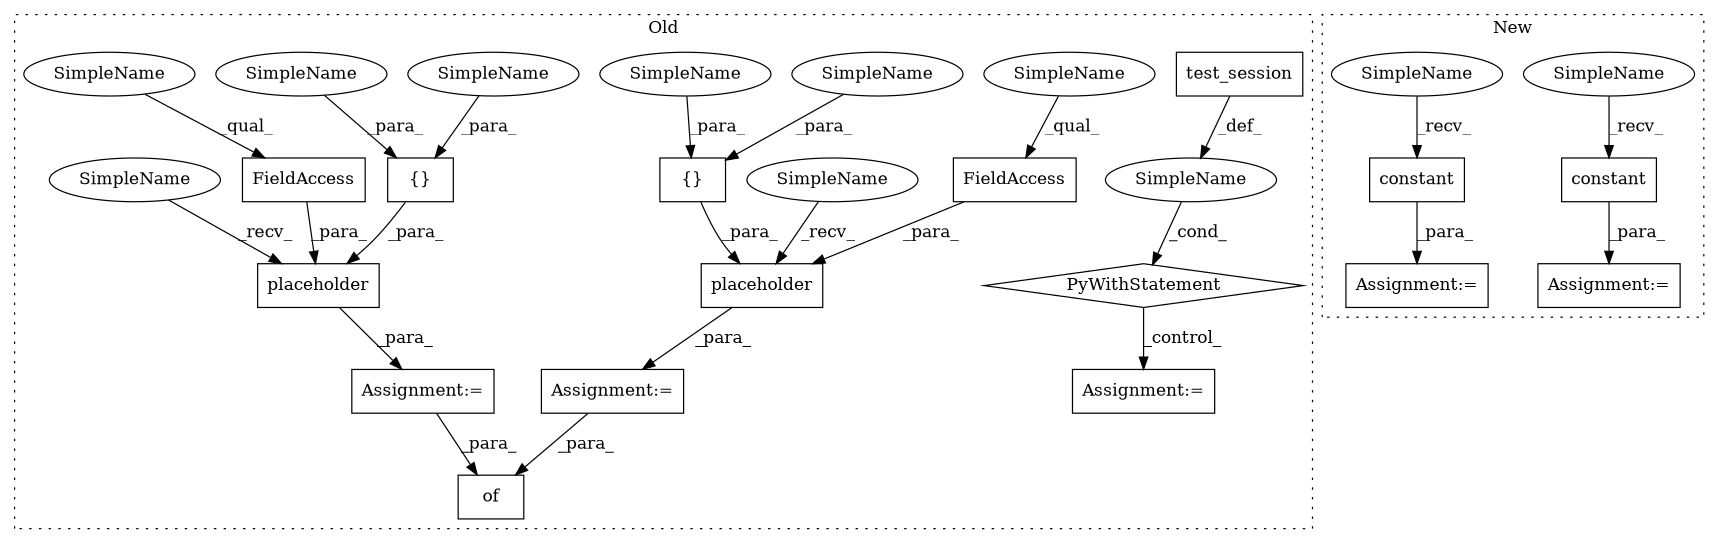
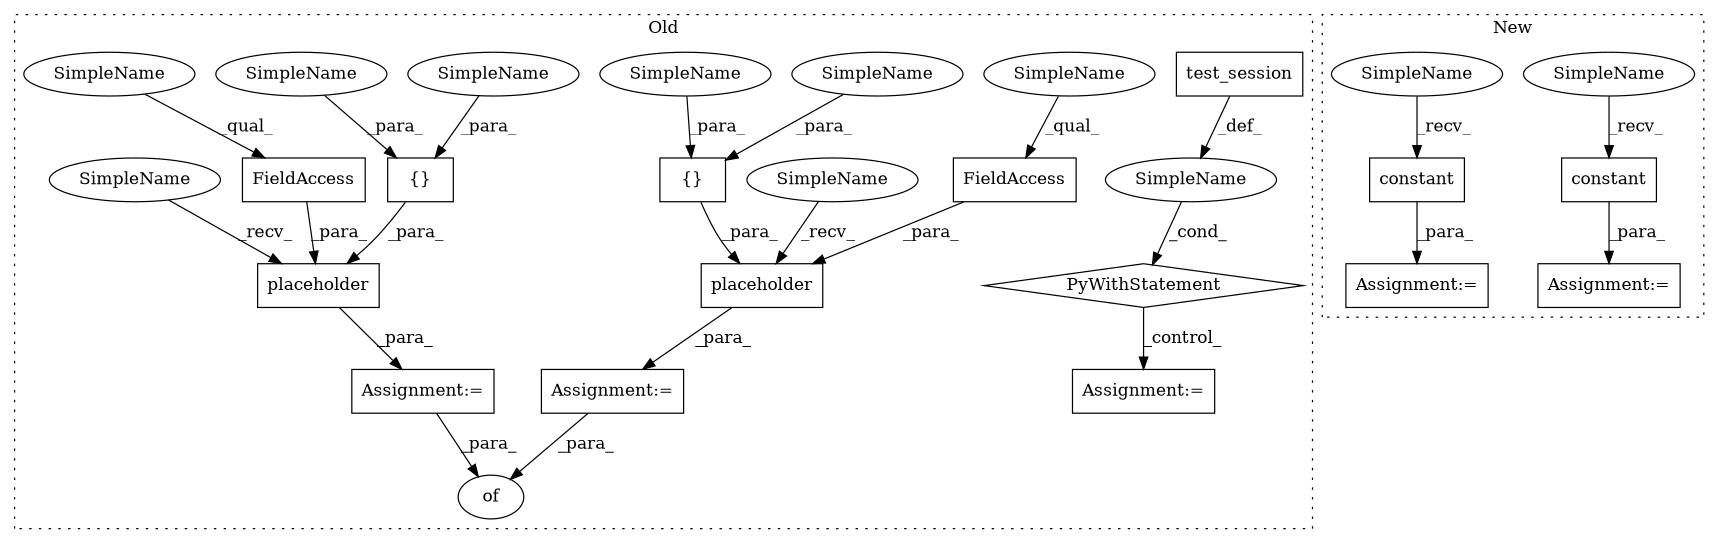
node "of": shape box -> ellipse
